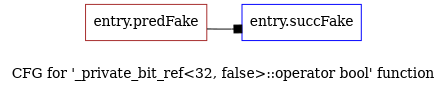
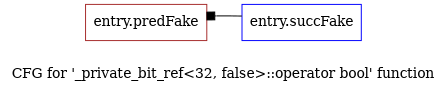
edge "entry.predFake" -> "entry.succFake": reversed
